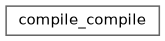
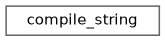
node "compile_compile": label "compile_compile" -> "compile_string"
